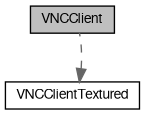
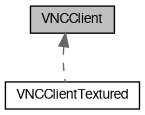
edge "VNCClient" -> "VNCClientTextured": reversed
